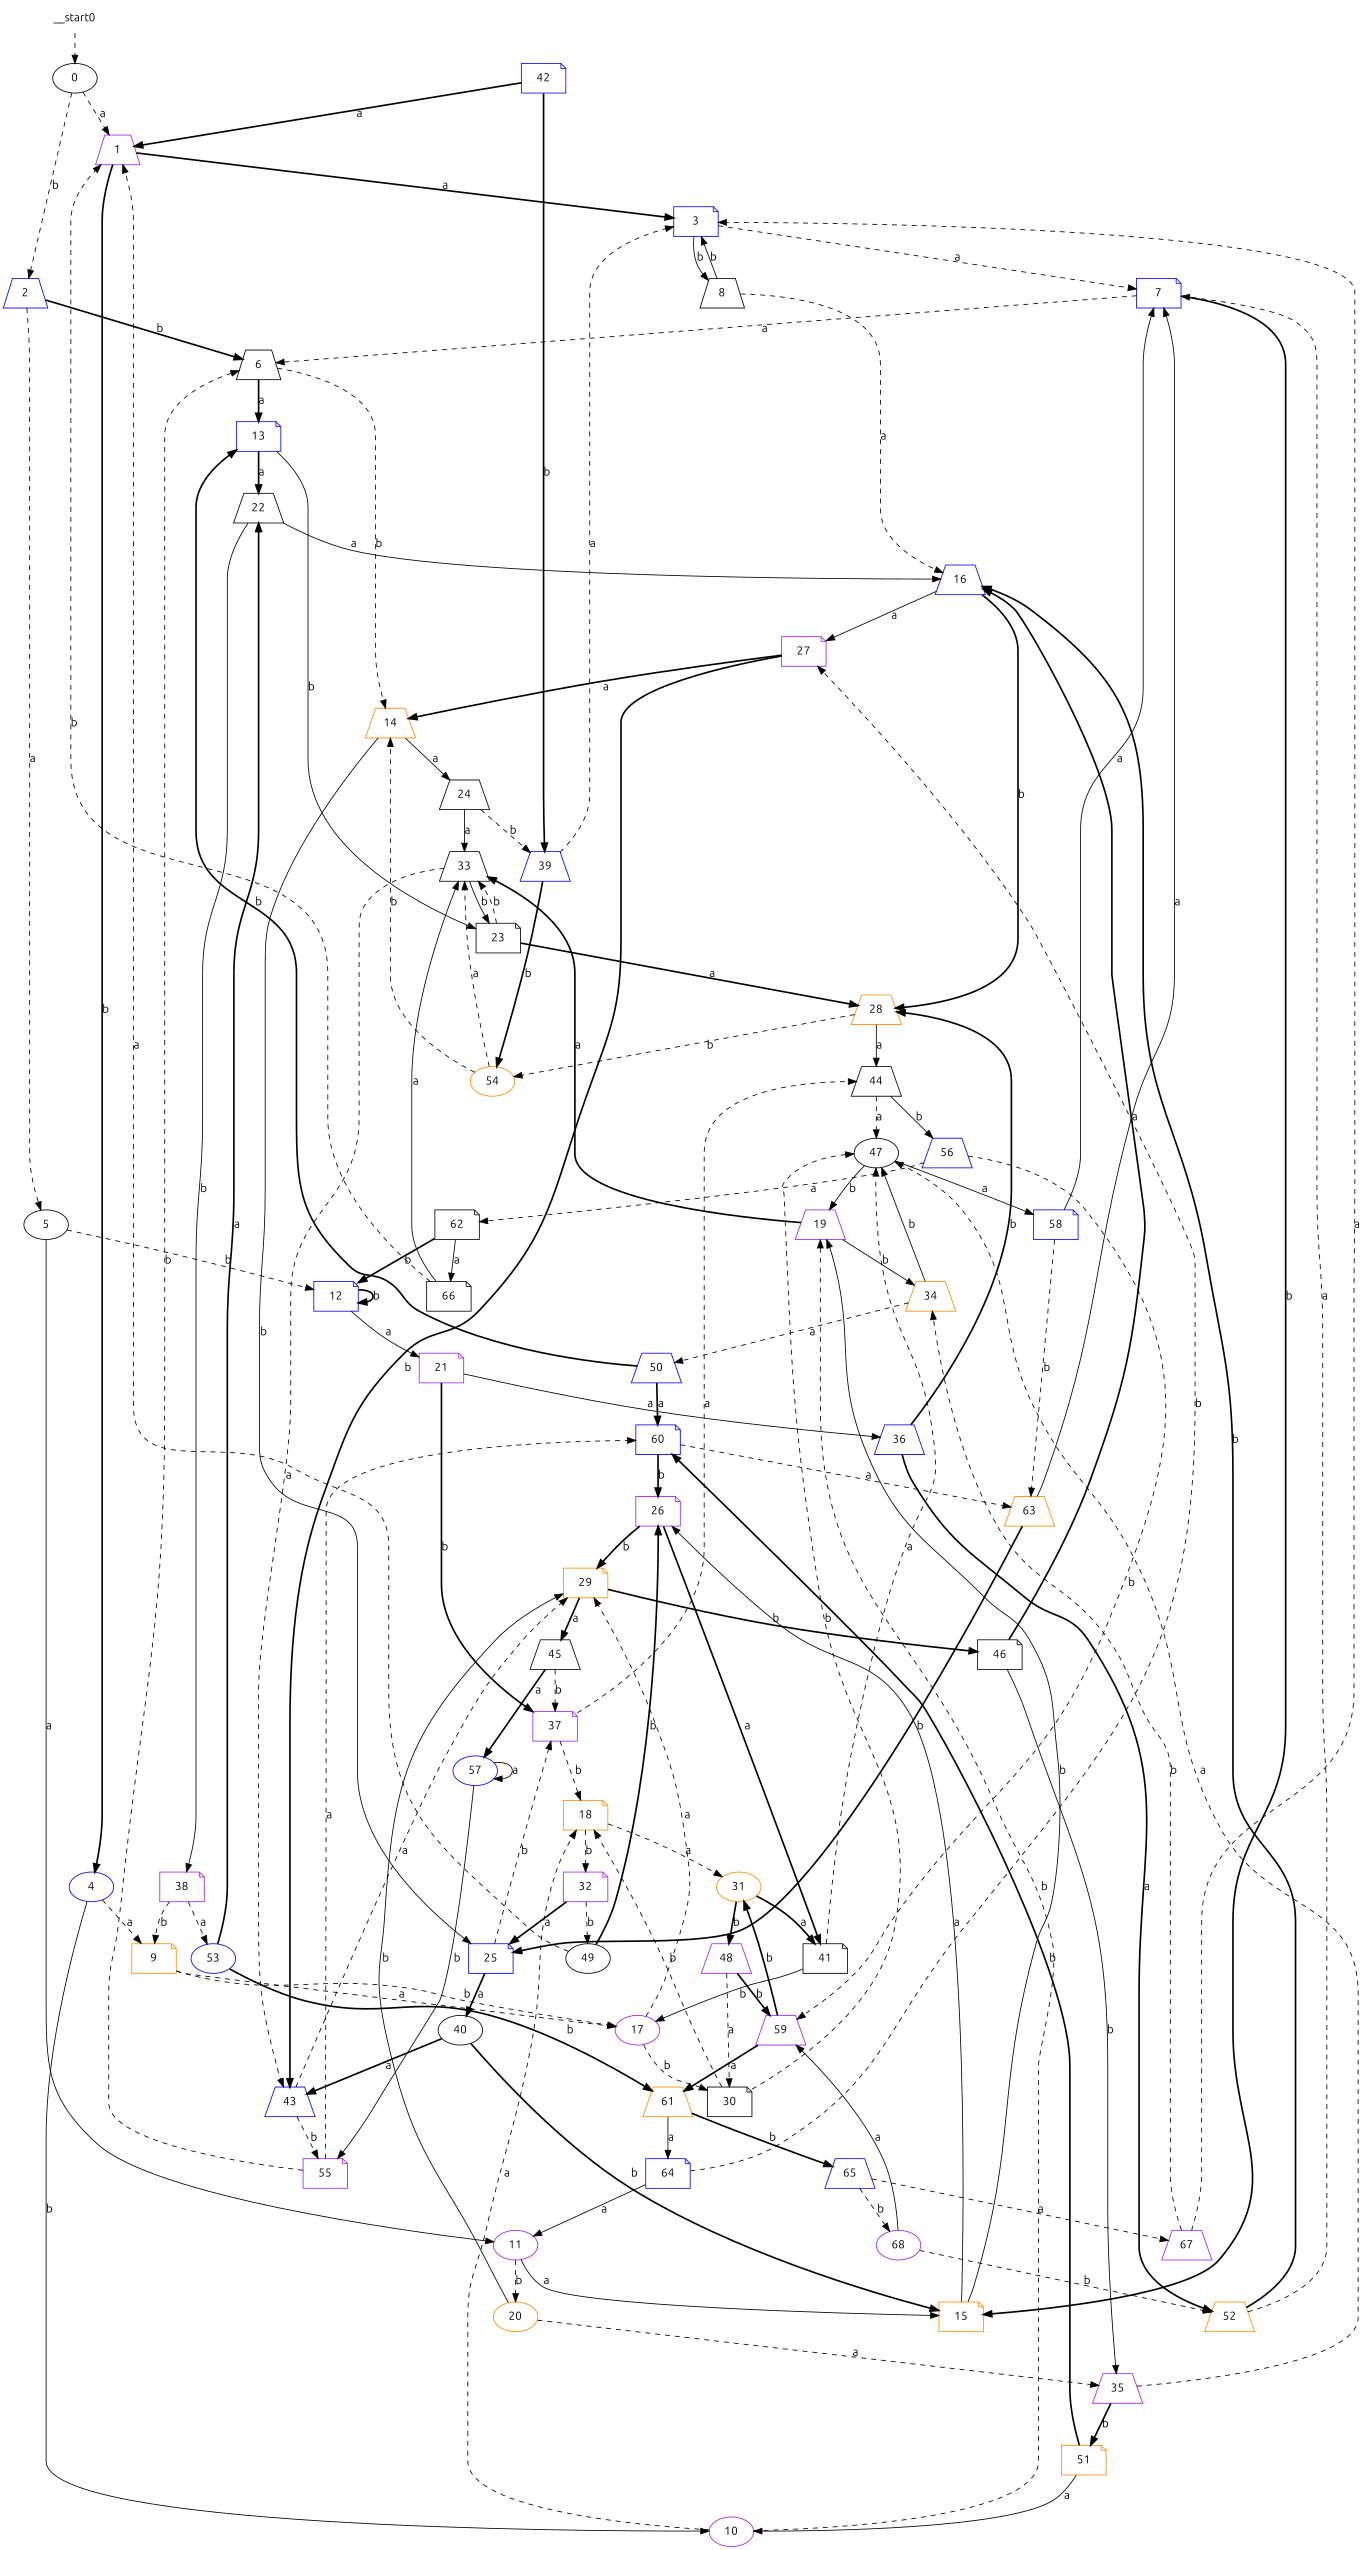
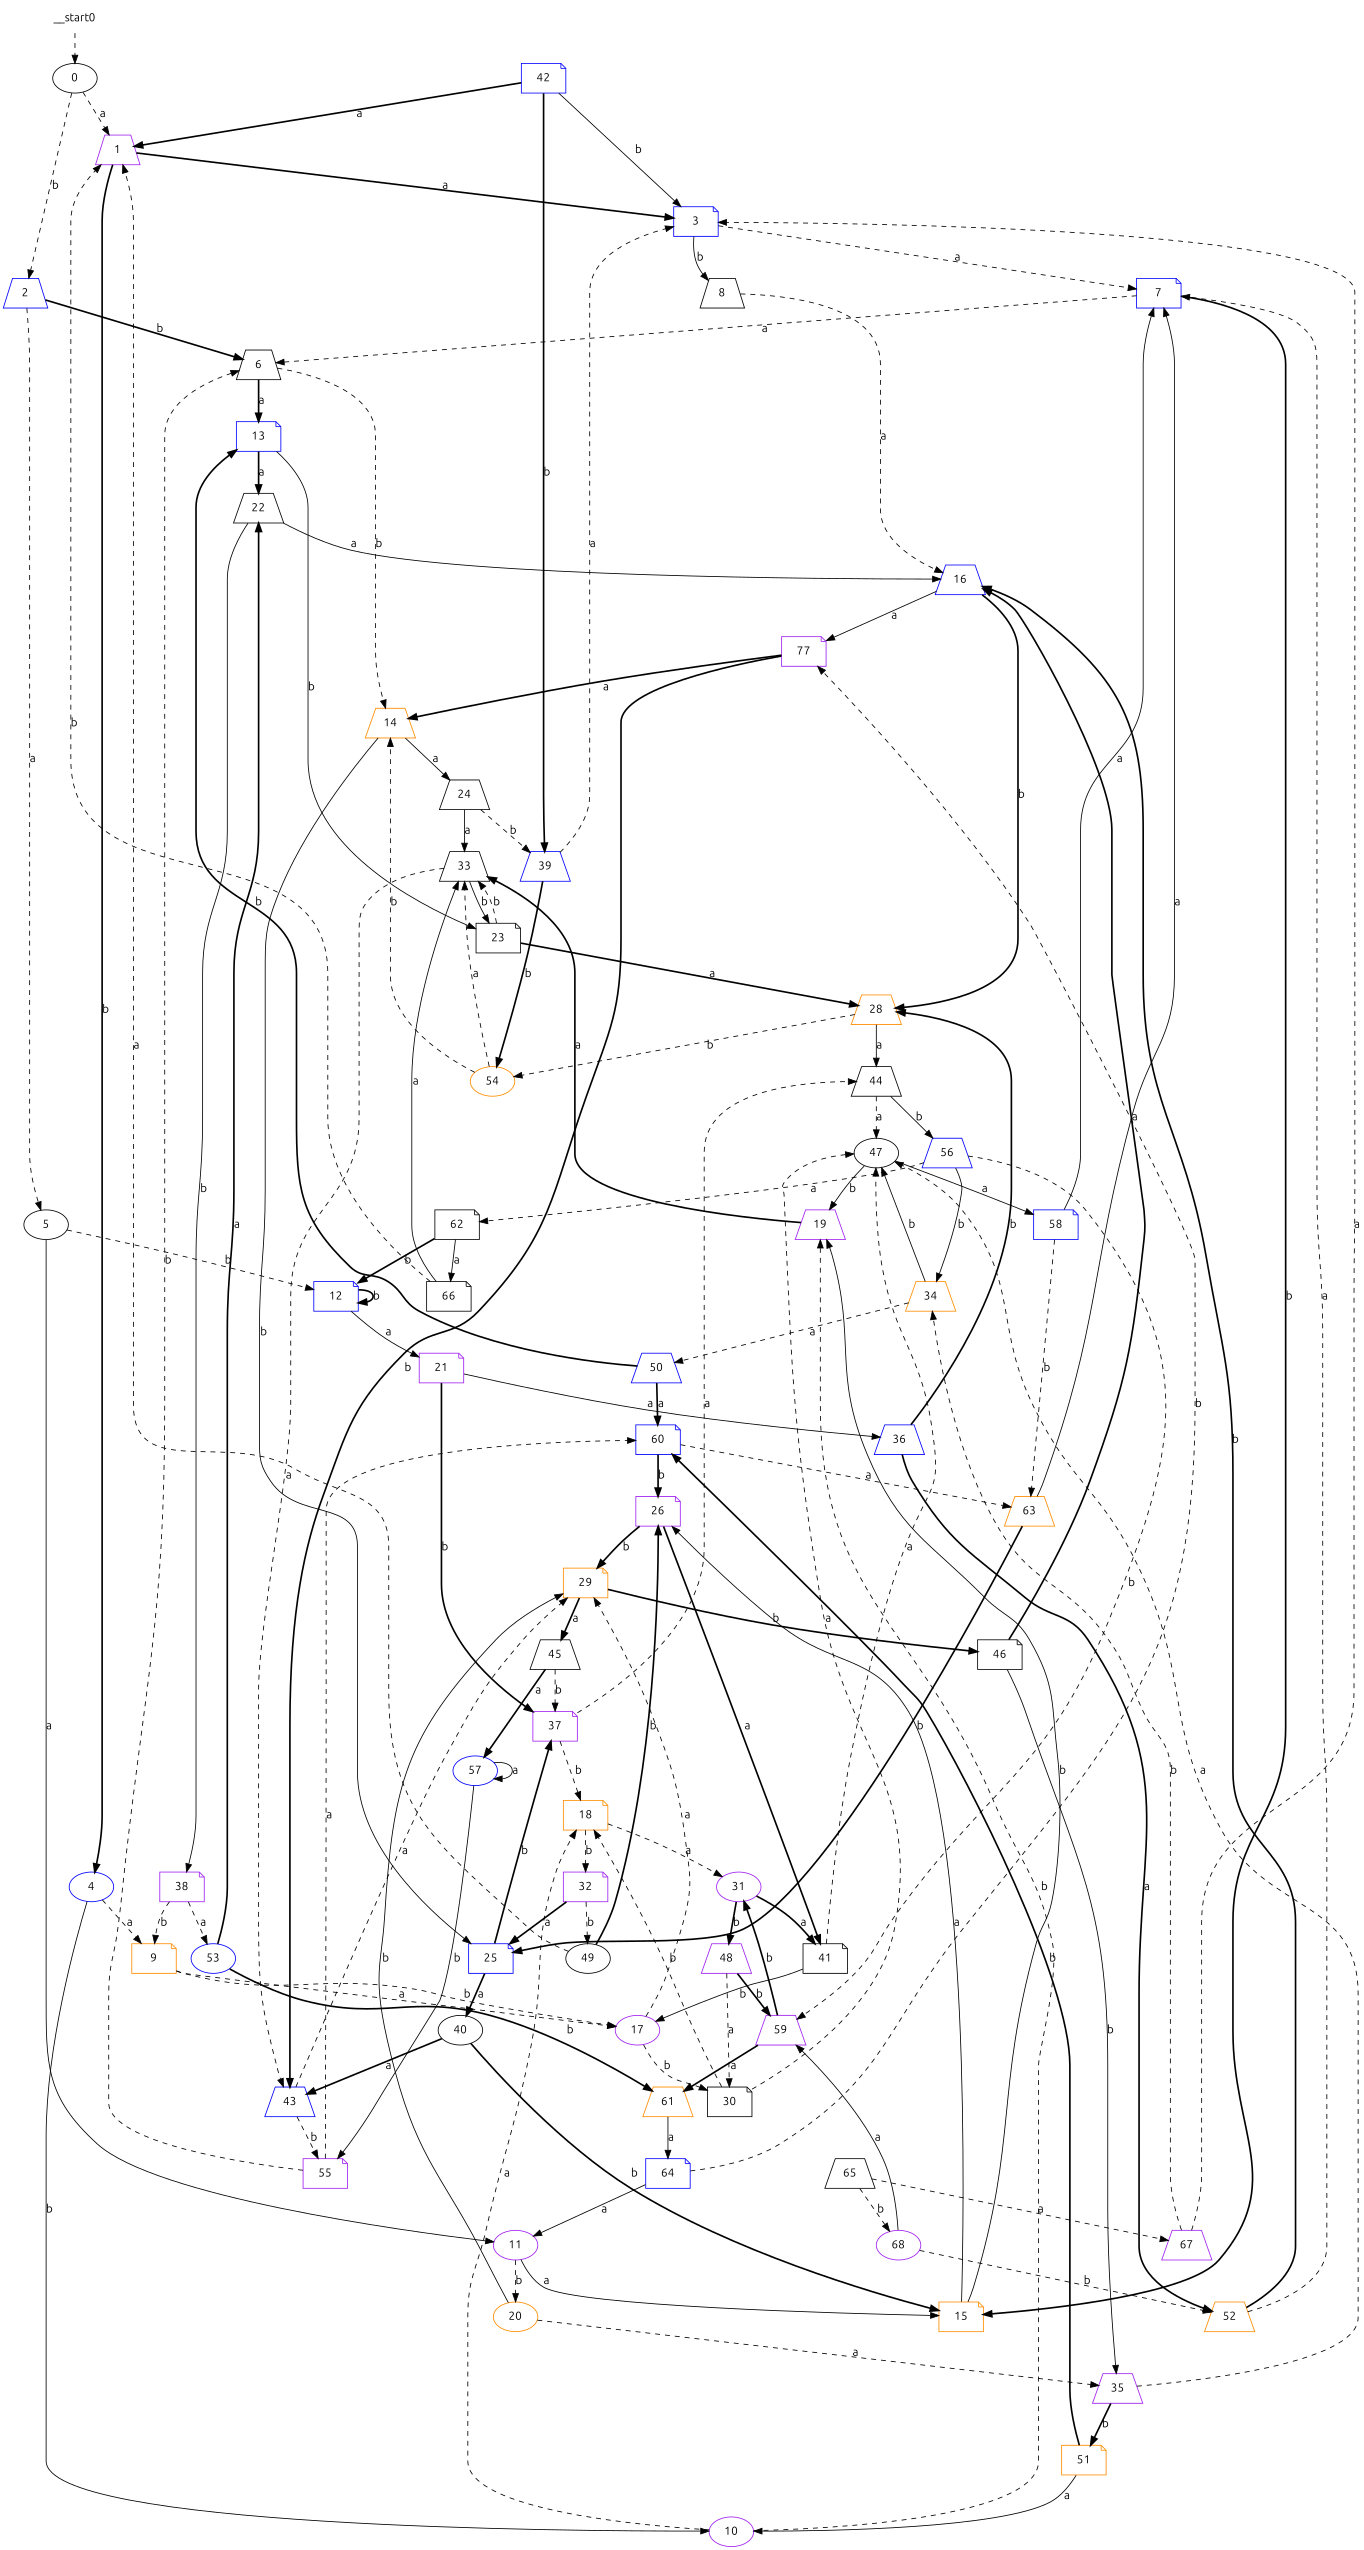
edge "8" -> "3": now "42" -> "3"
node "27": label "27" -> "77"
edge "19" -> "34": now "56" -> "34"
edge "30" -> "47": label "b" -> "a"
edge "25" -> "37": style dashed -> bold
node "31": color darkorange -> purple
edge "61" -> "65": removed, label "b"
node "65": color blue -> black
